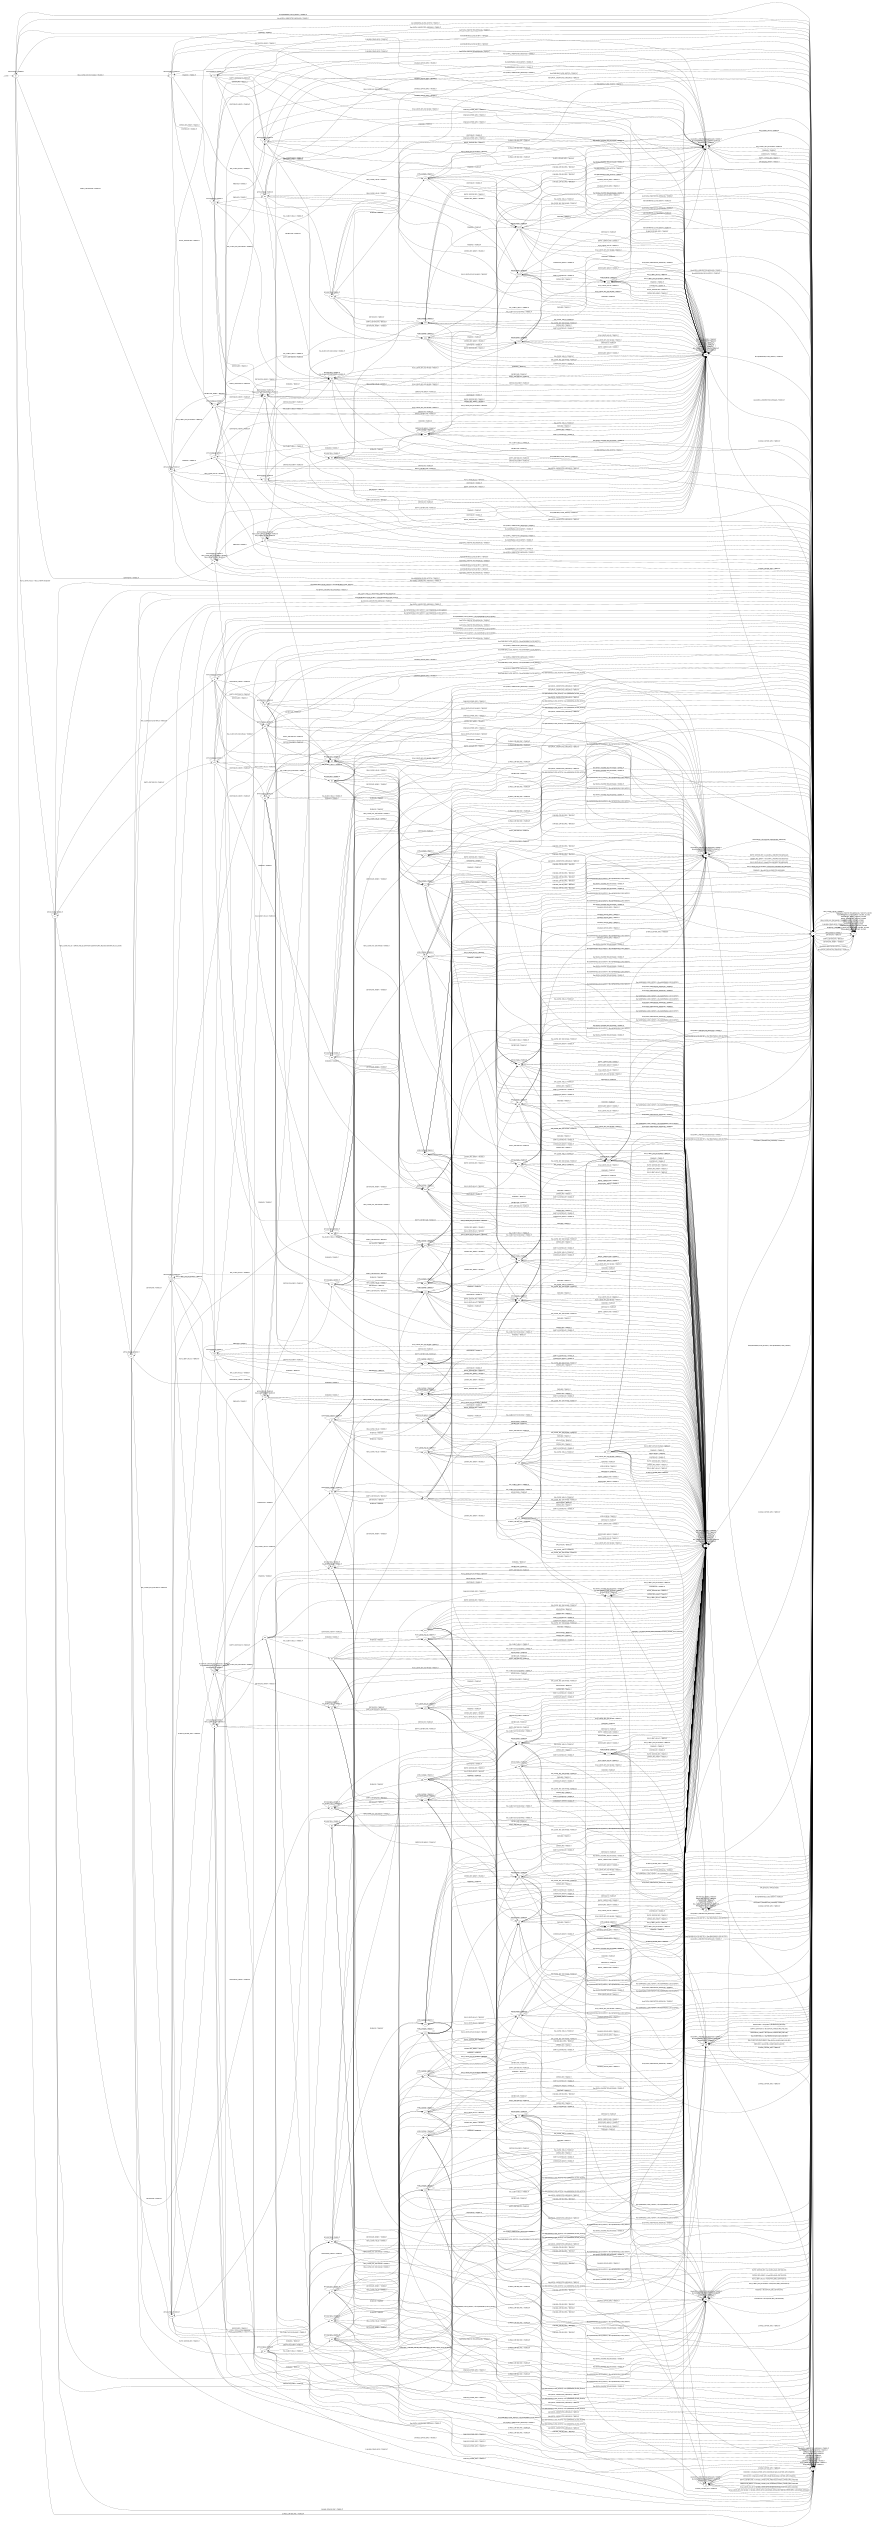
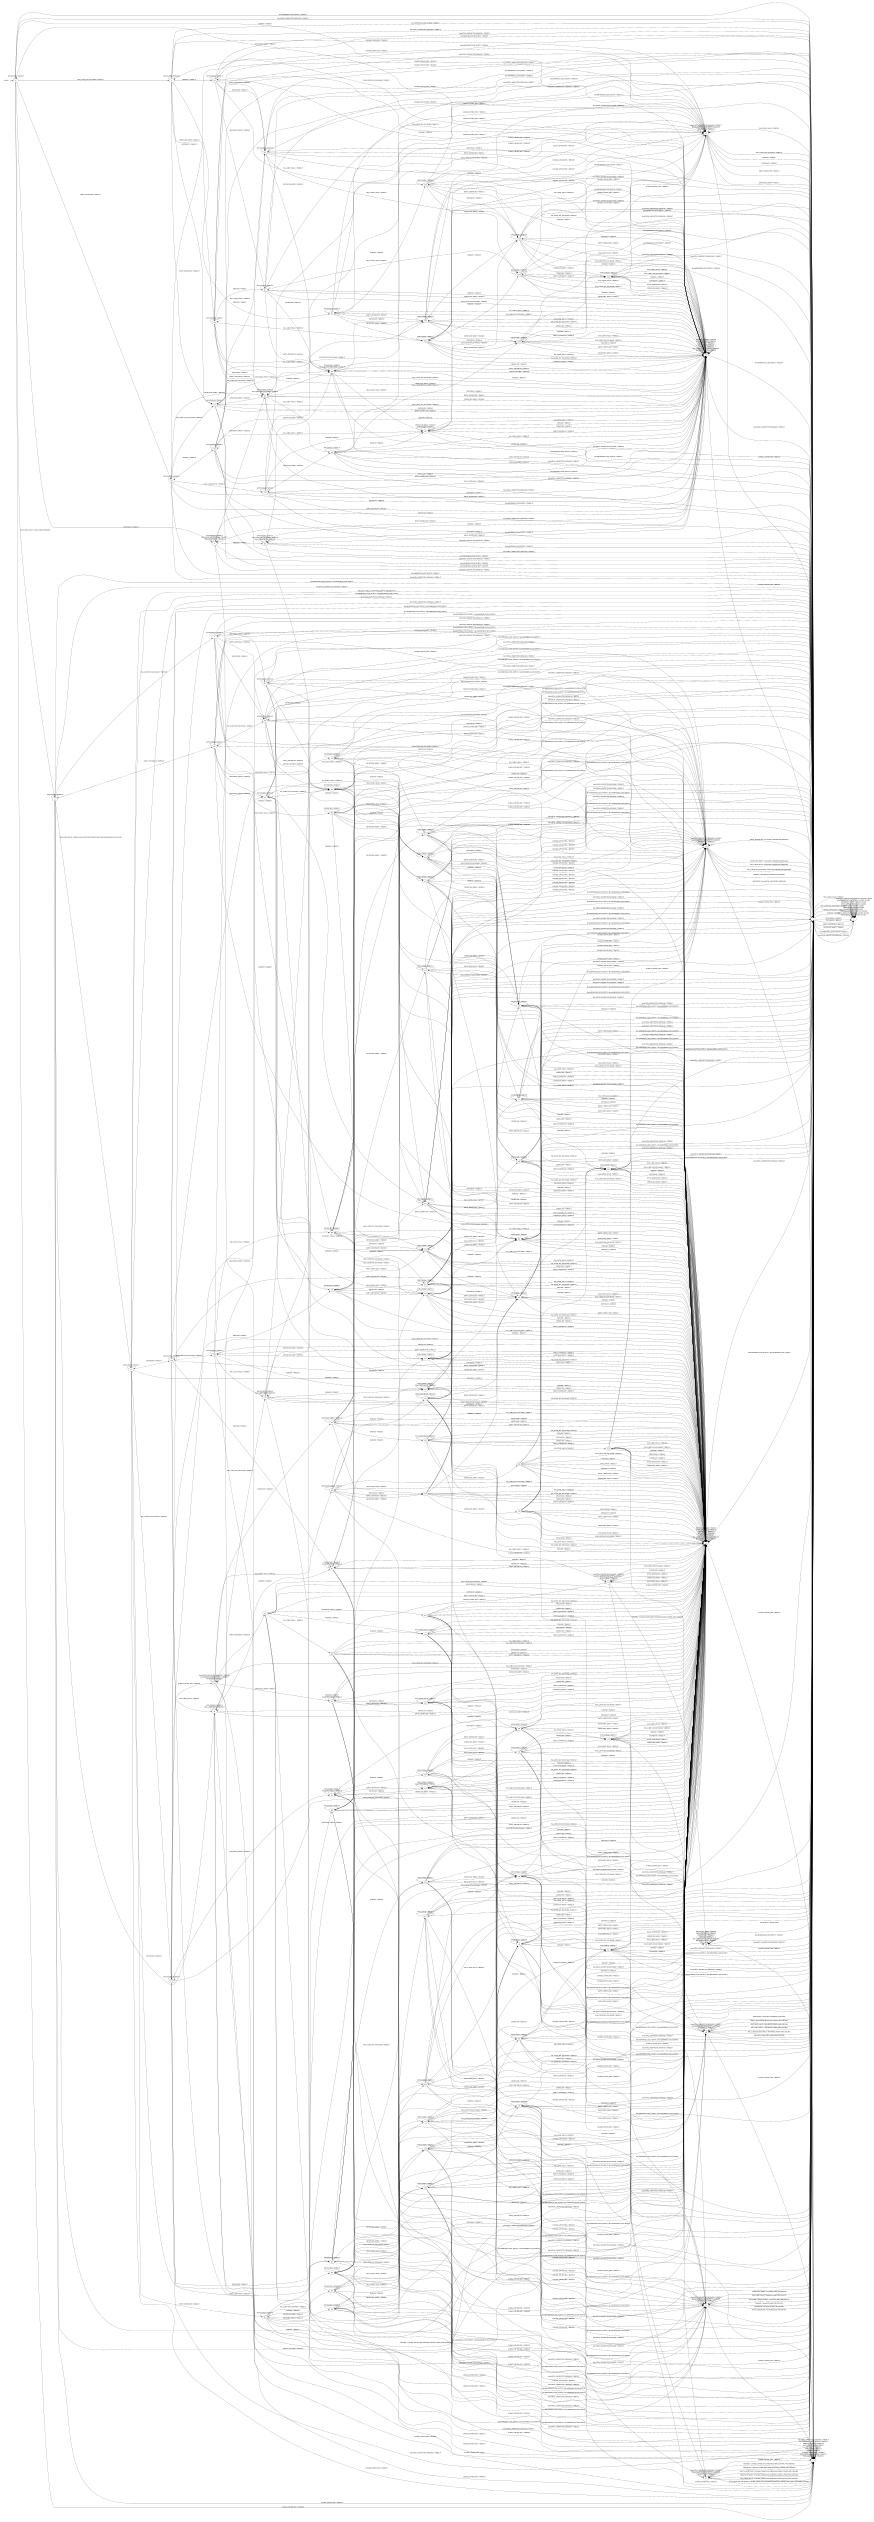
edge "s46" -> "s28": label "CHANGE_BAD_SPEC / TIMEOUT" -> "CHANGE_CIPHER_SPEC / TIMEOUT"
edge "s33" -> "s67": removed, label "FINISHED / TIMEOUT"
edge "s24" -> "s13": label "CHANGE_CIPHER_SPEC / TIMEOUT" -> "CHANGE_CIPHER_SPEC / EMPTY"
